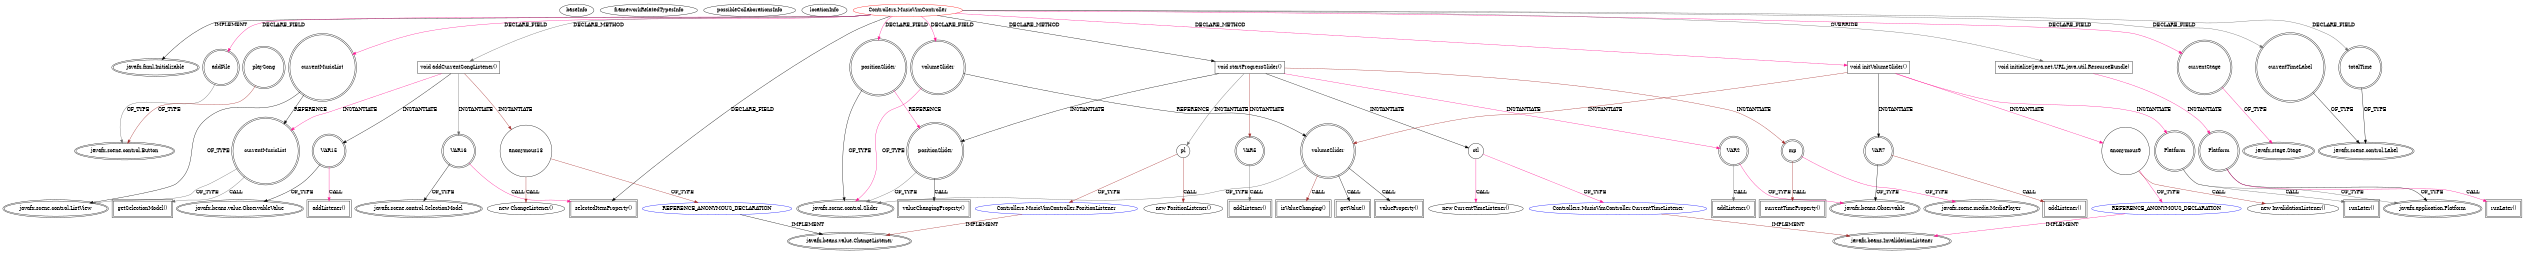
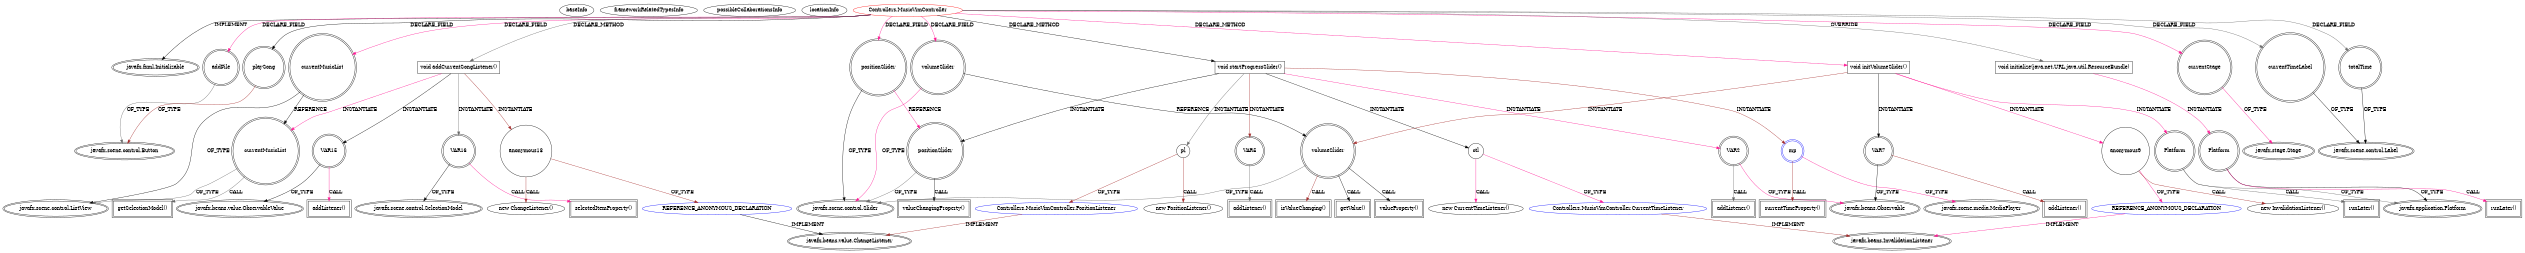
edge "Controllers.MusicVimController" -> "selectedItemProperty()": now "Controllers.MusicVimController" -> "playSong"
node "mp": color black -> blue
